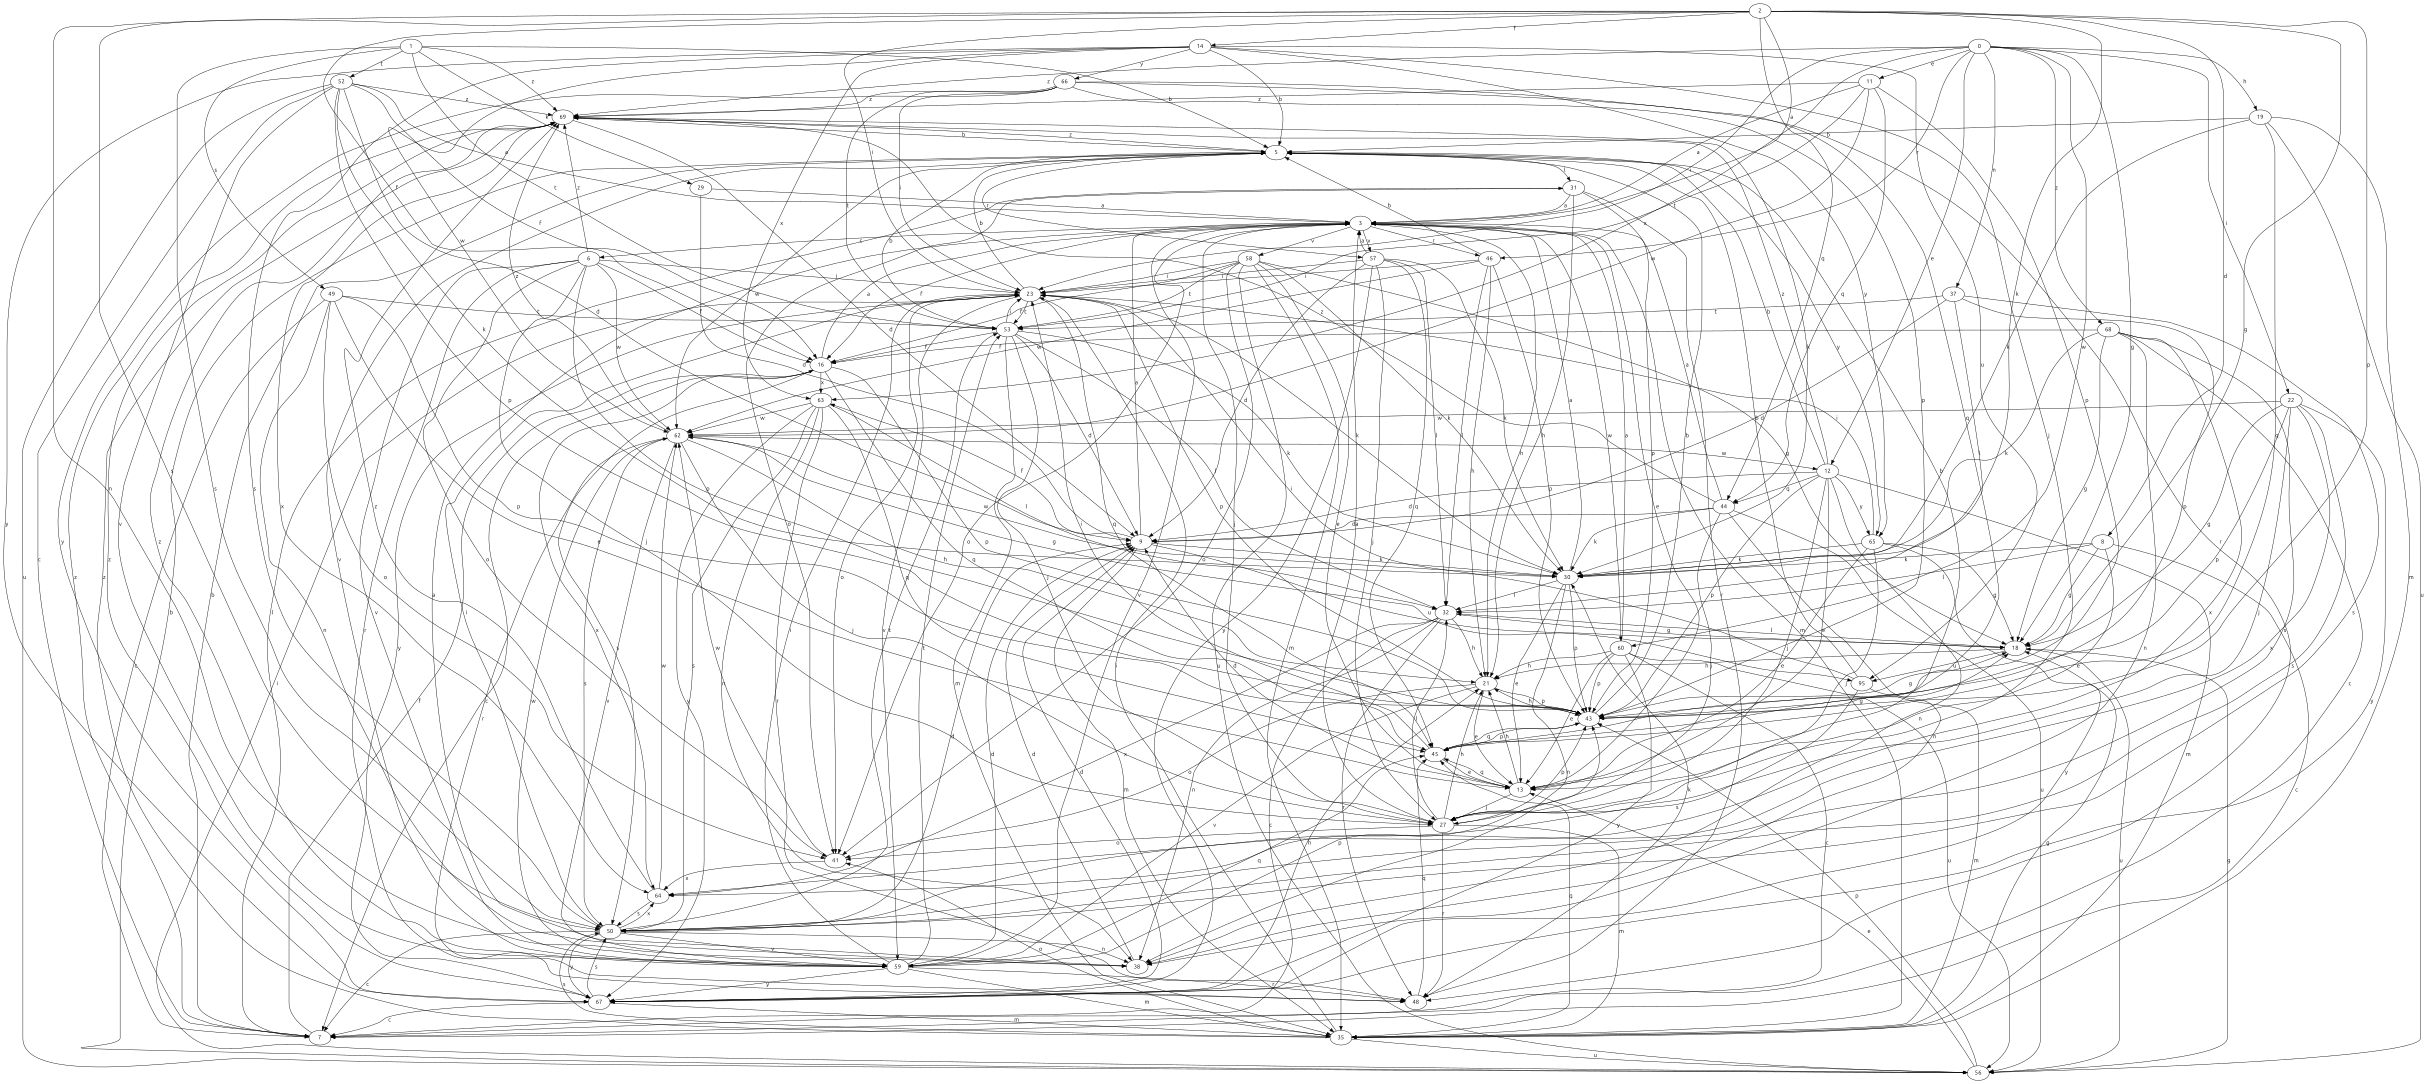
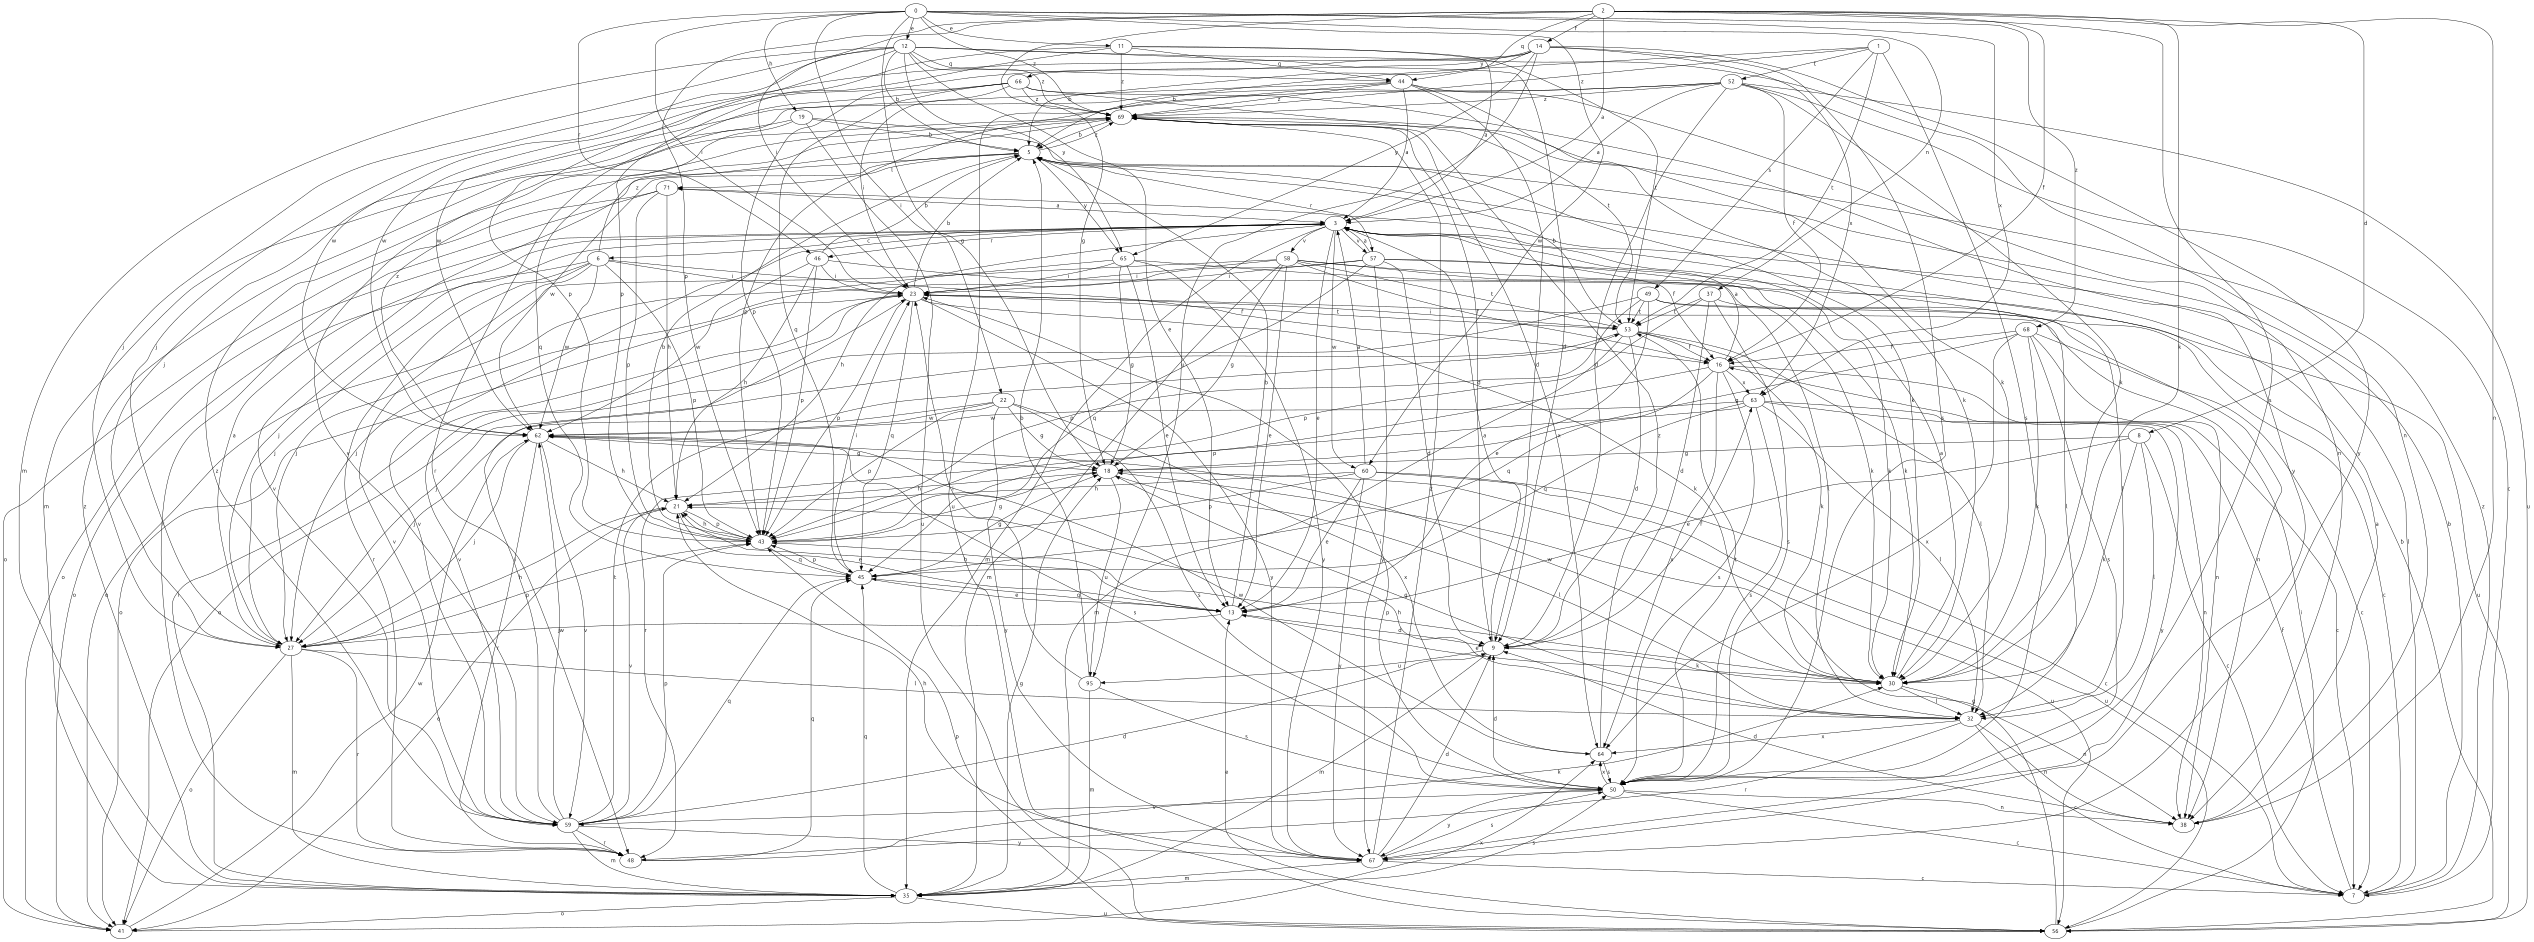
node "29": removed
node "31": label "31" -> "71"
edge "62" -> "12": reversed
edge "69" -> "7": reversed
